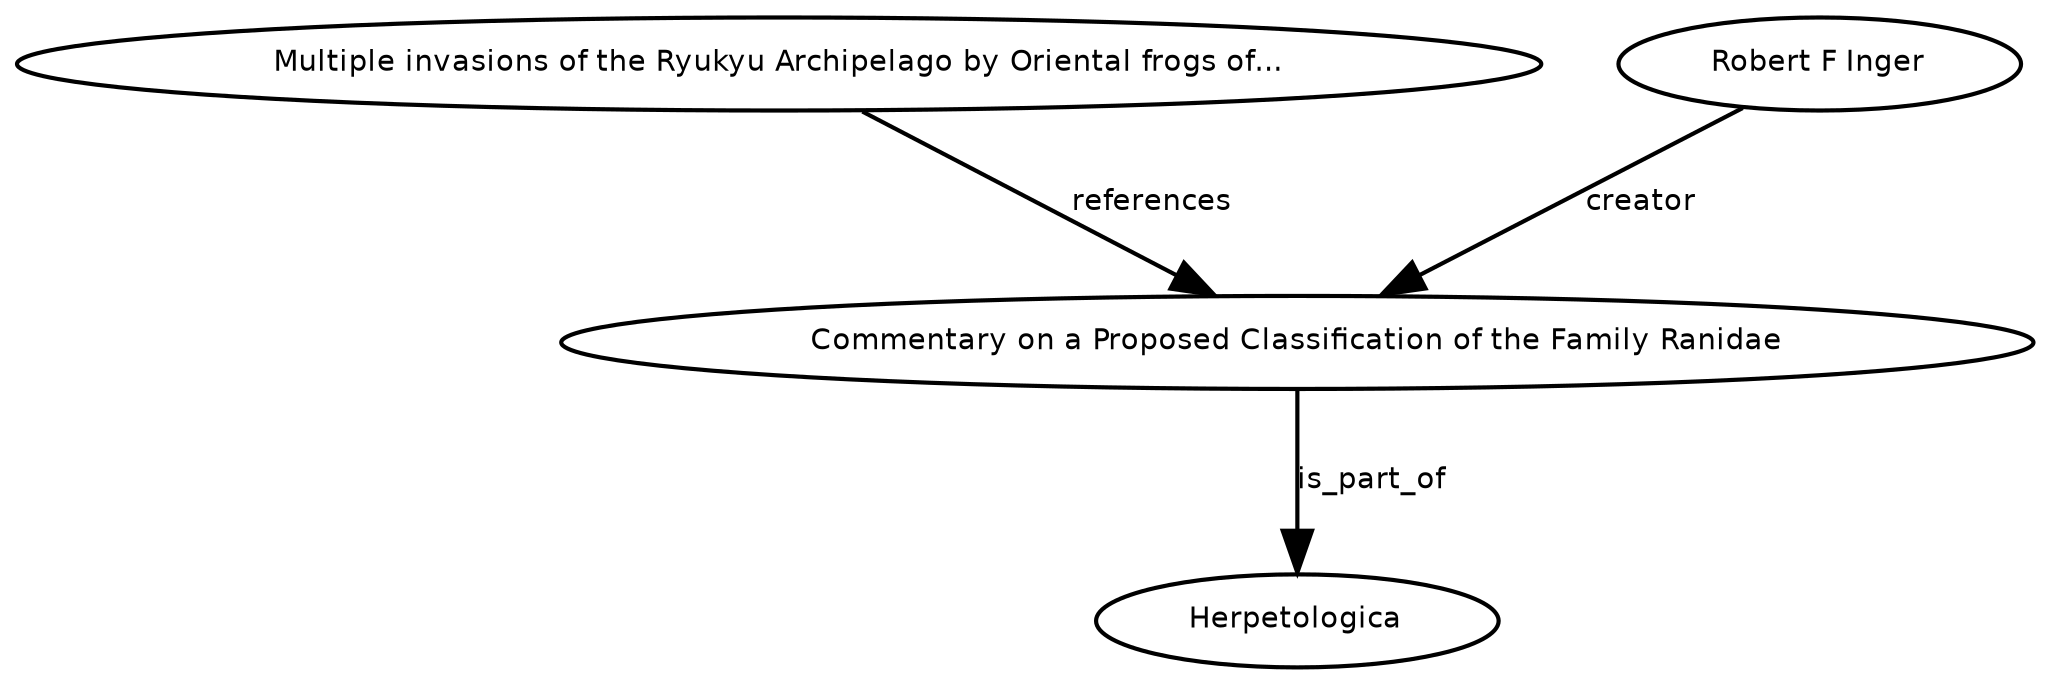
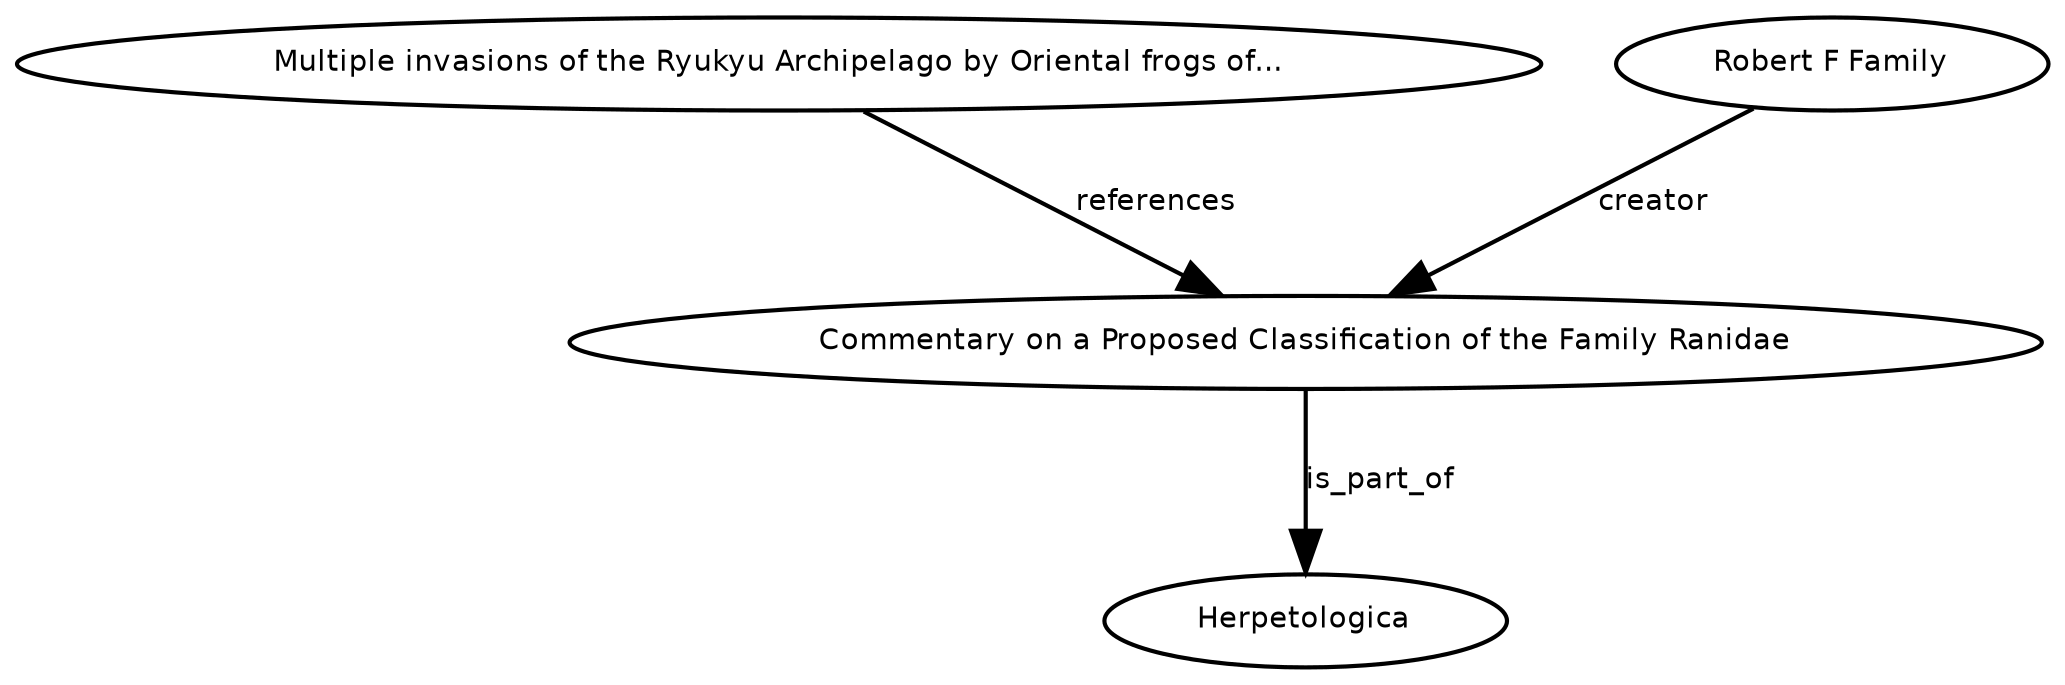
node "Robert F Inger": label "Robert F Inger" -> "Robert F Family"
